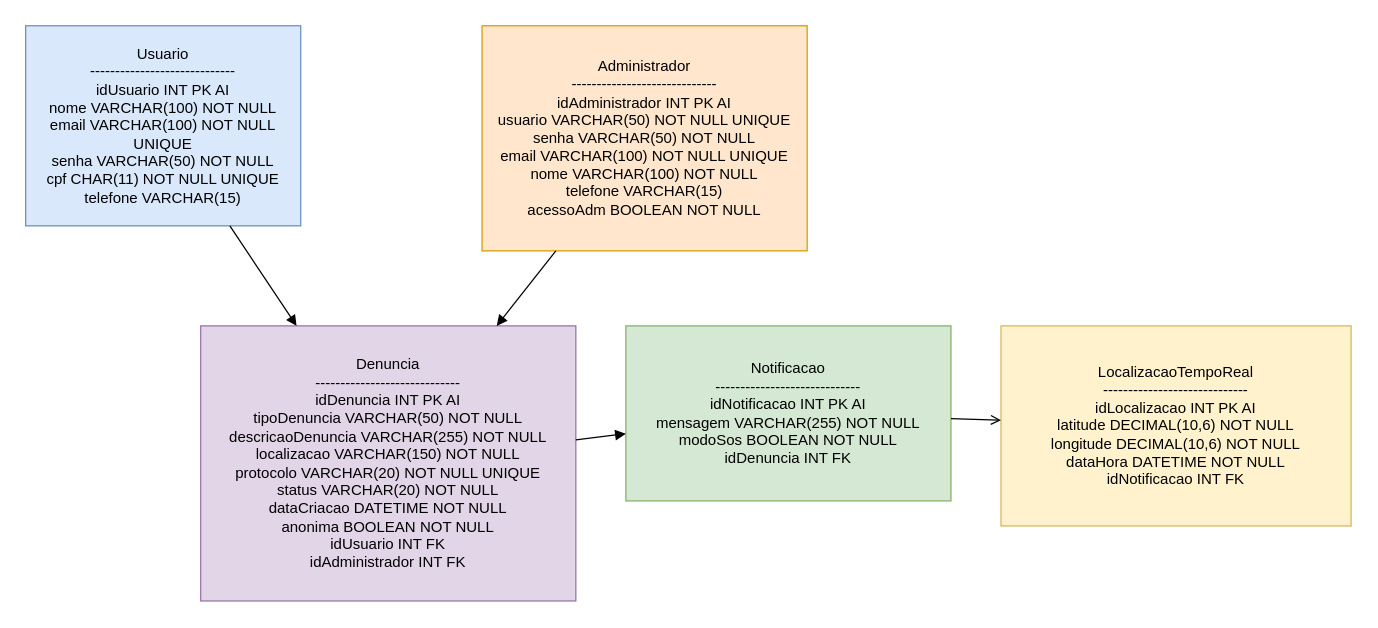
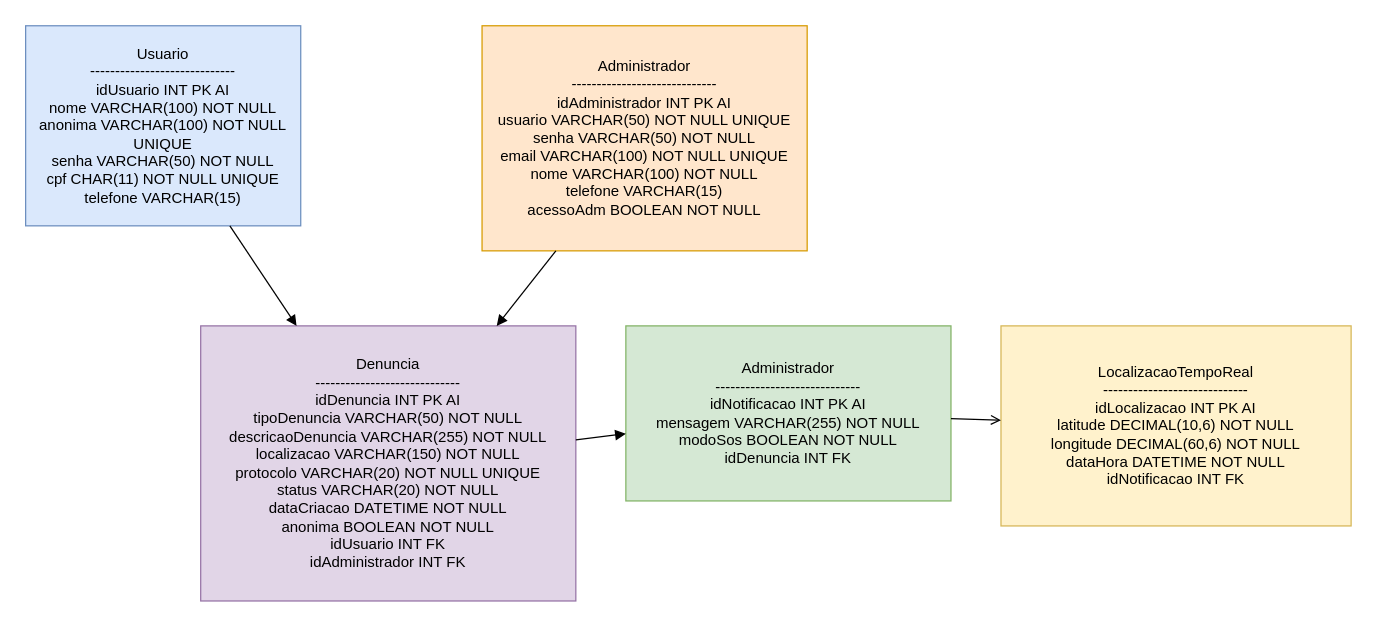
node "Usuario ----------------------------- idUsuario INT PK AI nome VARCHAR(100) NOT NULL email VARCHAR(100) NOT NULL UNIQUE senha VARCHAR(50) NOT NULL cpf CHAR(11) NOT NULL UNIQUE telefone VARCHAR(15)": label "Usuario ----------------------------- idUsuario INT PK AI nome VARCHAR(100) NOT NULL email VARCHAR(100) NOT NULL UNIQUE senha VARCHAR(50) NOT NULL cpf CHAR(11) NOT NULL UNIQUE telefone VARCHAR(15)" -> "Usuario ----------------------------- idUsuario INT PK AI nome VARCHAR(100) NOT NULL anonima VARCHAR(100) NOT NULL UNIQUE senha VARCHAR(50) NOT NULL cpf CHAR(11) NOT NULL UNIQUE telefone VARCHAR(15)"
node "Notificacao ----------------------------- idNotificacao INT PK AI mensagem VARCHAR(255) NOT NULL modoSos BOOLEAN NOT NULL idDenuncia INT FK": label "Notificacao ----------------------------- idNotificacao INT PK AI mensagem VARCHAR(255) NOT NULL modoSos BOOLEAN NOT NULL idDenuncia INT FK" -> "Administrador ----------------------------- idNotificacao INT PK AI mensagem VARCHAR(255) NOT NULL modoSos BOOLEAN NOT NULL idDenuncia INT FK"
node "LocalizacaoTempoReal ----------------------------- idLocalizacao INT PK AI latitude DECIMAL(10,6) NOT NULL longitude DECIMAL(10,6) NOT NULL dataHora DATETIME NOT NULL idNotificacao INT FK": label "LocalizacaoTempoReal ----------------------------- idLocalizacao INT PK AI latitude DECIMAL(10,6) NOT NULL longitude DECIMAL(10,6) NOT NULL dataHora DATETIME NOT NULL idNotificacao INT FK" -> "LocalizacaoTempoReal ----------------------------- idLocalizacao INT PK AI latitude DECIMAL(10,6) NOT NULL longitude DECIMAL(60,6) NOT NULL dataHora DATETIME NOT NULL idNotificacao INT FK"
